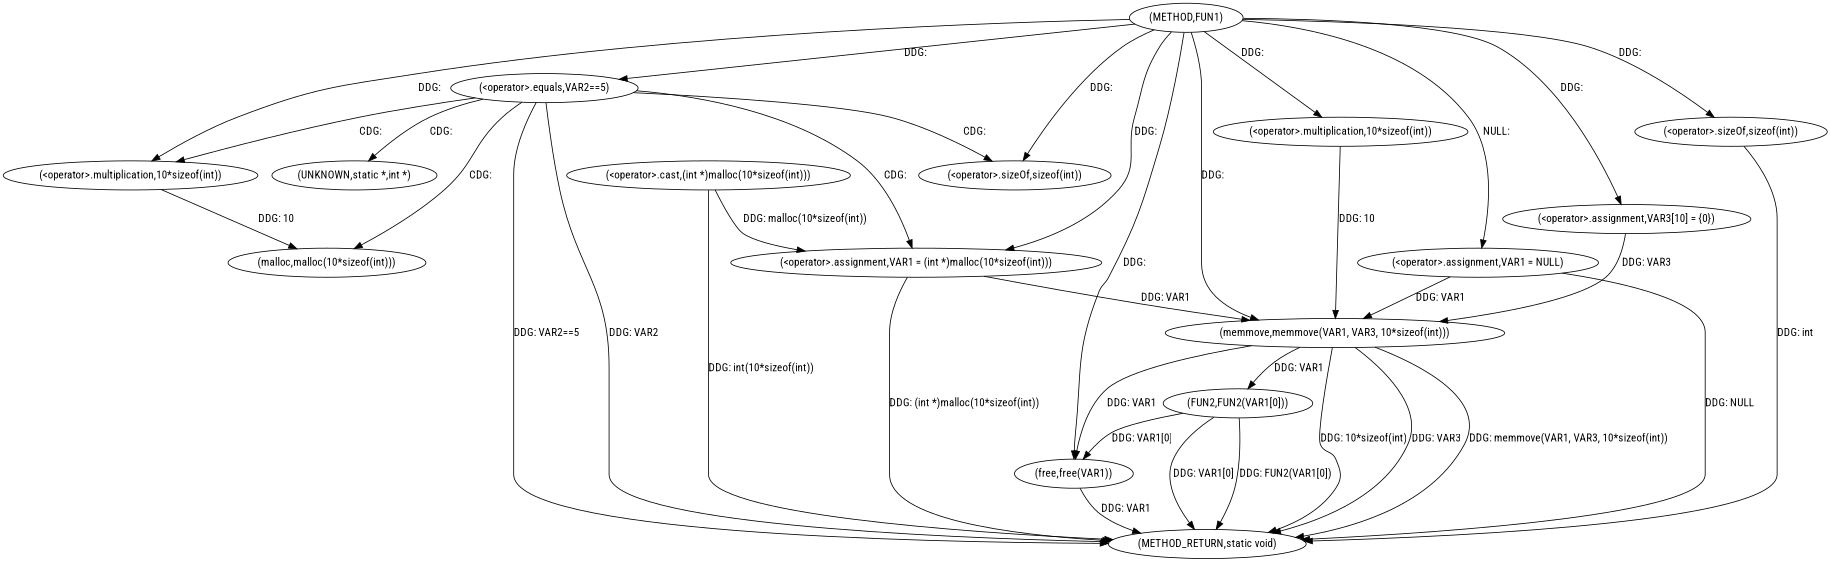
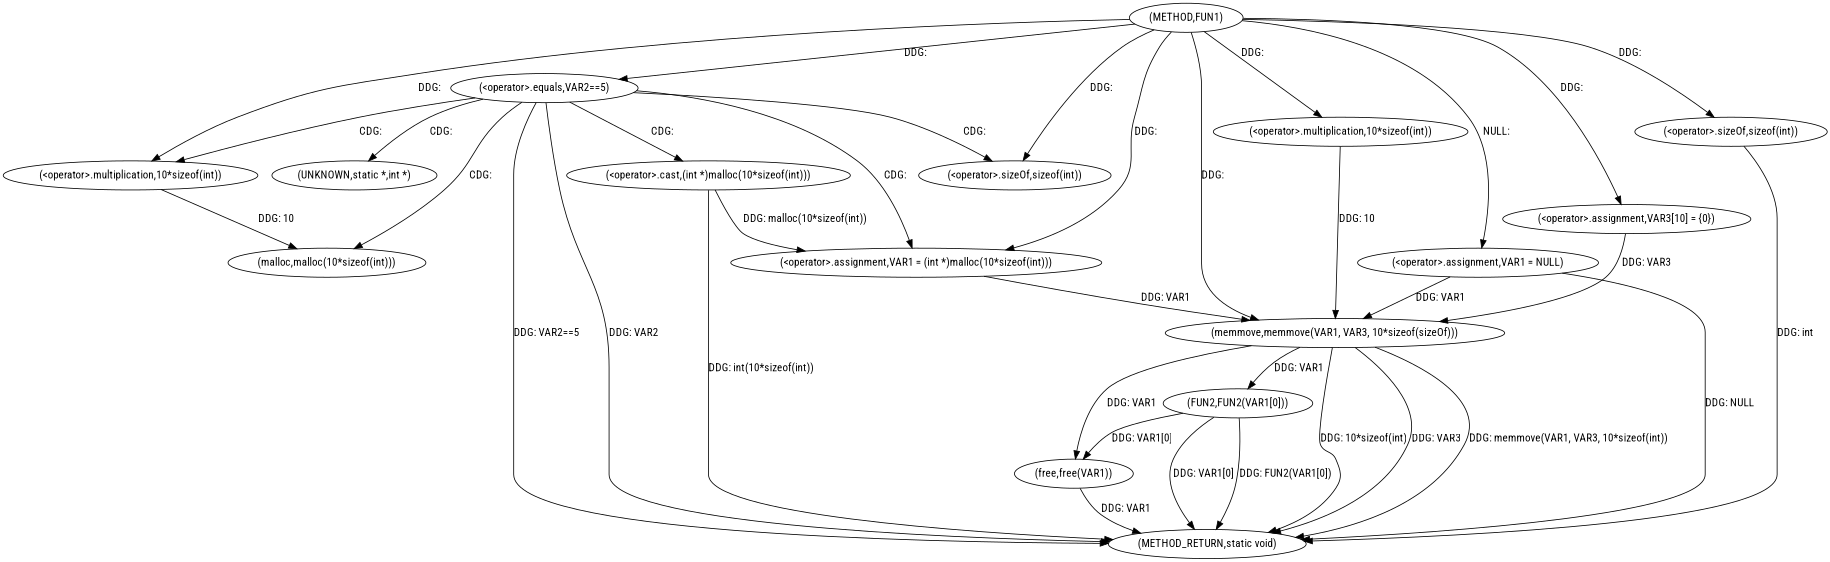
edge "(<operator>.equals,VAR2==5)" -> "(<operator>.cast,(int *)malloc(10*sizeof(int)))": added, label "CDG:"
edge "(METHOD,FUN1)" -> "(free,free(VAR1))": removed, label "DDG:"
node "(memmove,memmove(VAR1, VAR3, 10*sizeof(int)))": label "(memmove,memmove(VAR1, VAR3, 10*sizeof(int)))" -> "(memmove,memmove(VAR1, VAR3, 10*sizeof(sizeOf)))"
edge "(<operator>.assignment,VAR1 = (int *)malloc(10*sizeof(int)))" -> "(METHOD_RETURN,static void)": removed, label "DDG: (int *)malloc(10*sizeof(int))"
